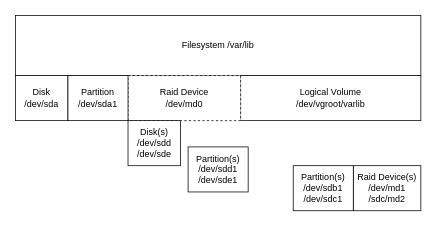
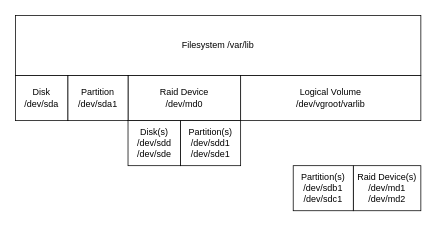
node "Raid Device /dev/md0": style dashed -> solid
node "Partition(s) /dev/sdd1 /dev/sde1": moved (218, 169) -> (210, 143)
node "Raid Device(s) /dev/md1 /sdc/md2": label "Raid Device(s) /dev/md1 /sdc/md2" -> "Raid Device(s) /dev/md1 /dev/md2"
